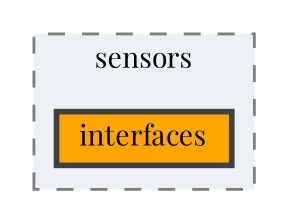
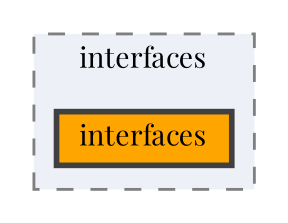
cluster "sensors": label "sensors" -> "interfaces"
